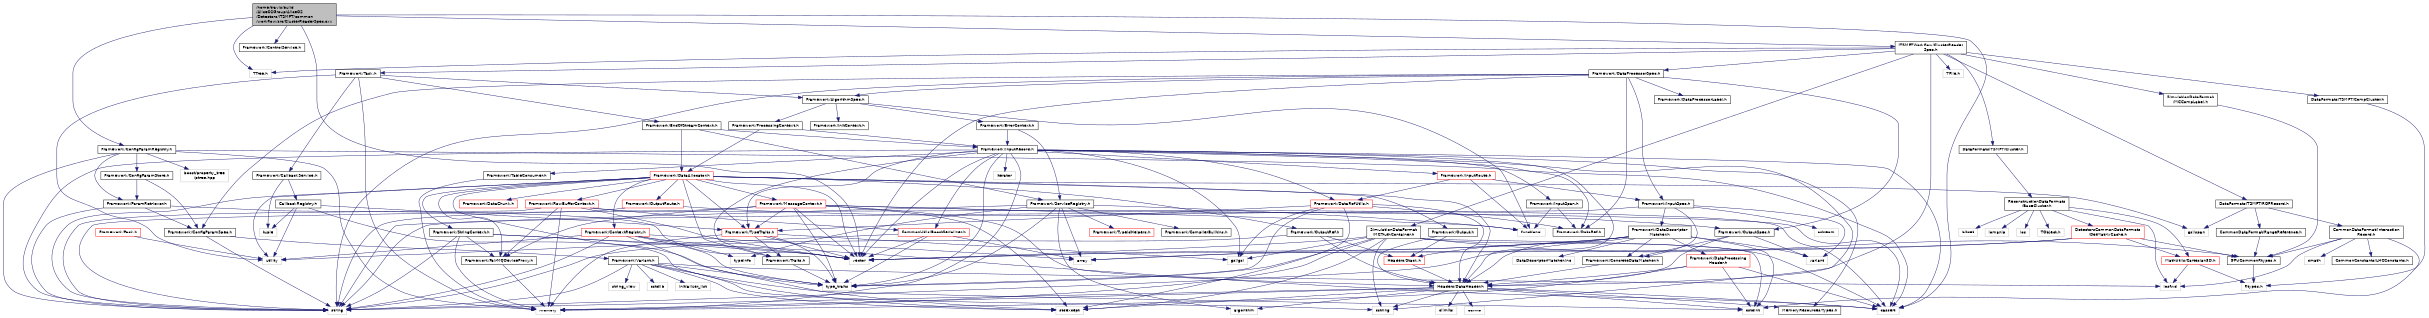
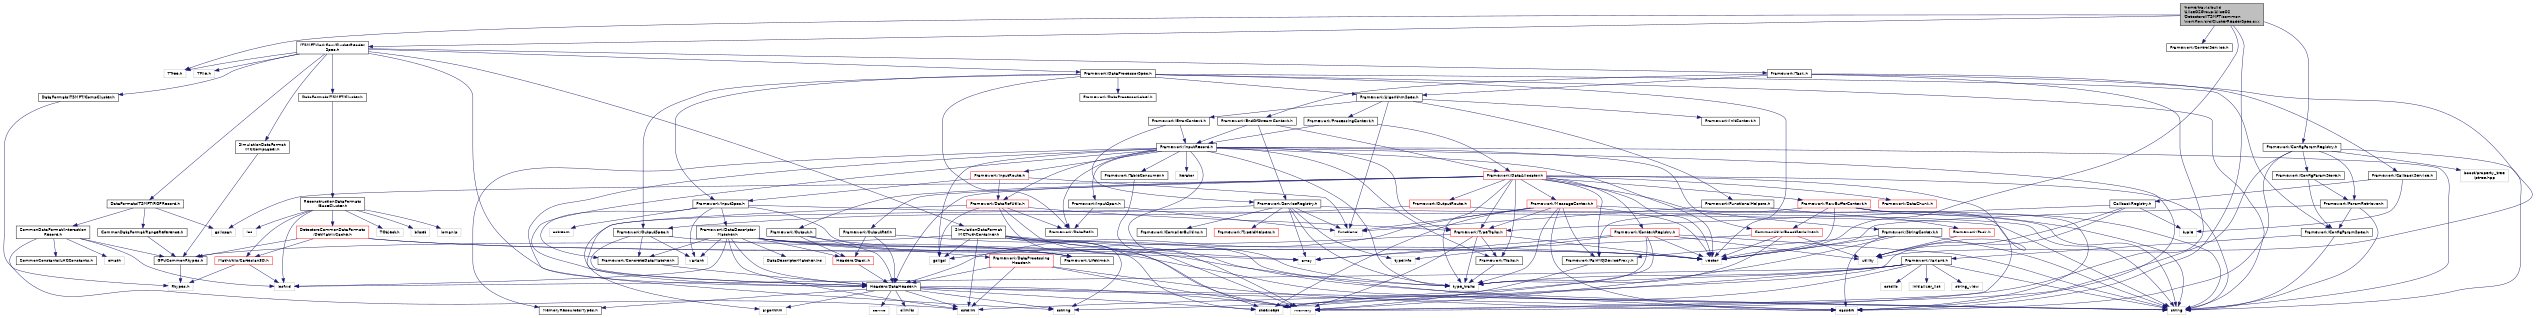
node "Framework/FunctionalHelpers.h": added
node "Framework/Lifetime.h": added
edge "Framework/DataDescriptor Matcher.h" -> "iosfwd": added
